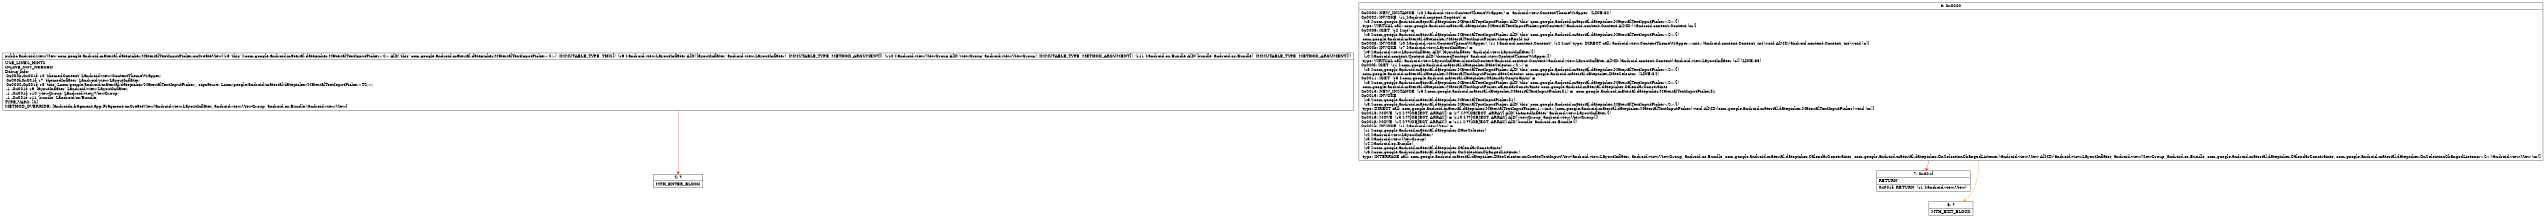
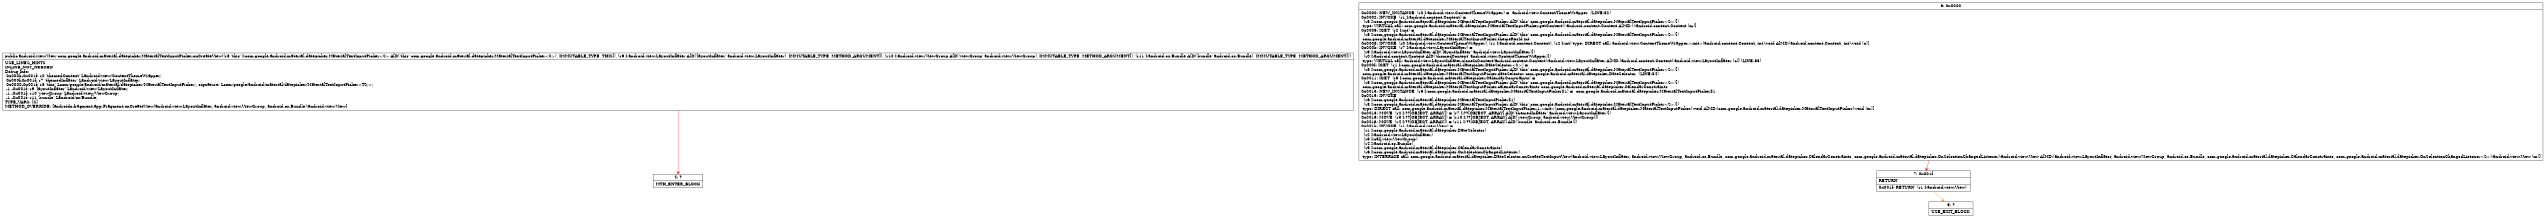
node "6: 0x0000": text "(r3 I:android.view.ViewGroup)" -> "(r3 I:call.view.ViewGroup)"
edge "6: 0x0000" -> "5: ?": now "7: 0x001f" -> "5: ?"
node "5: ?": text "MTH_EXIT_BLOCK" -> "USE_EXIT_BLOCK"
